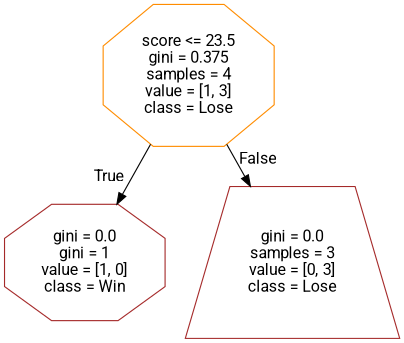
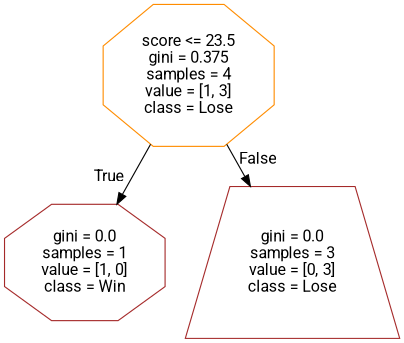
node "gini = 0.0 gini = 1 value = [1, 0] class = Win": label "gini = 0.0 gini = 1 value = [1, 0] class = Win" -> "gini = 0.0 samples = 1 value = [1, 0] class = Win"
